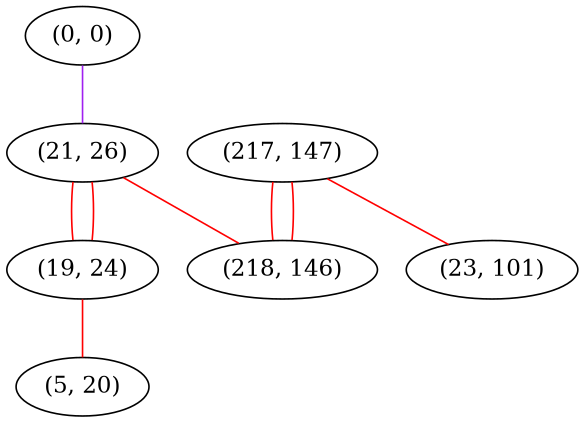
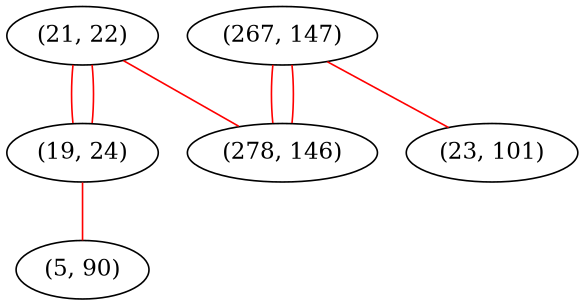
node "(0, 0)": removed
node "(21, 26)": label "(21, 26)" -> "(21, 22)"
node "(217, 147)": label "(217, 147)" -> "(267, 147)"
node "(218, 146)": label "(218, 146)" -> "(278, 146)"
node "(5, 20)": label "(5, 20)" -> "(5, 90)"
